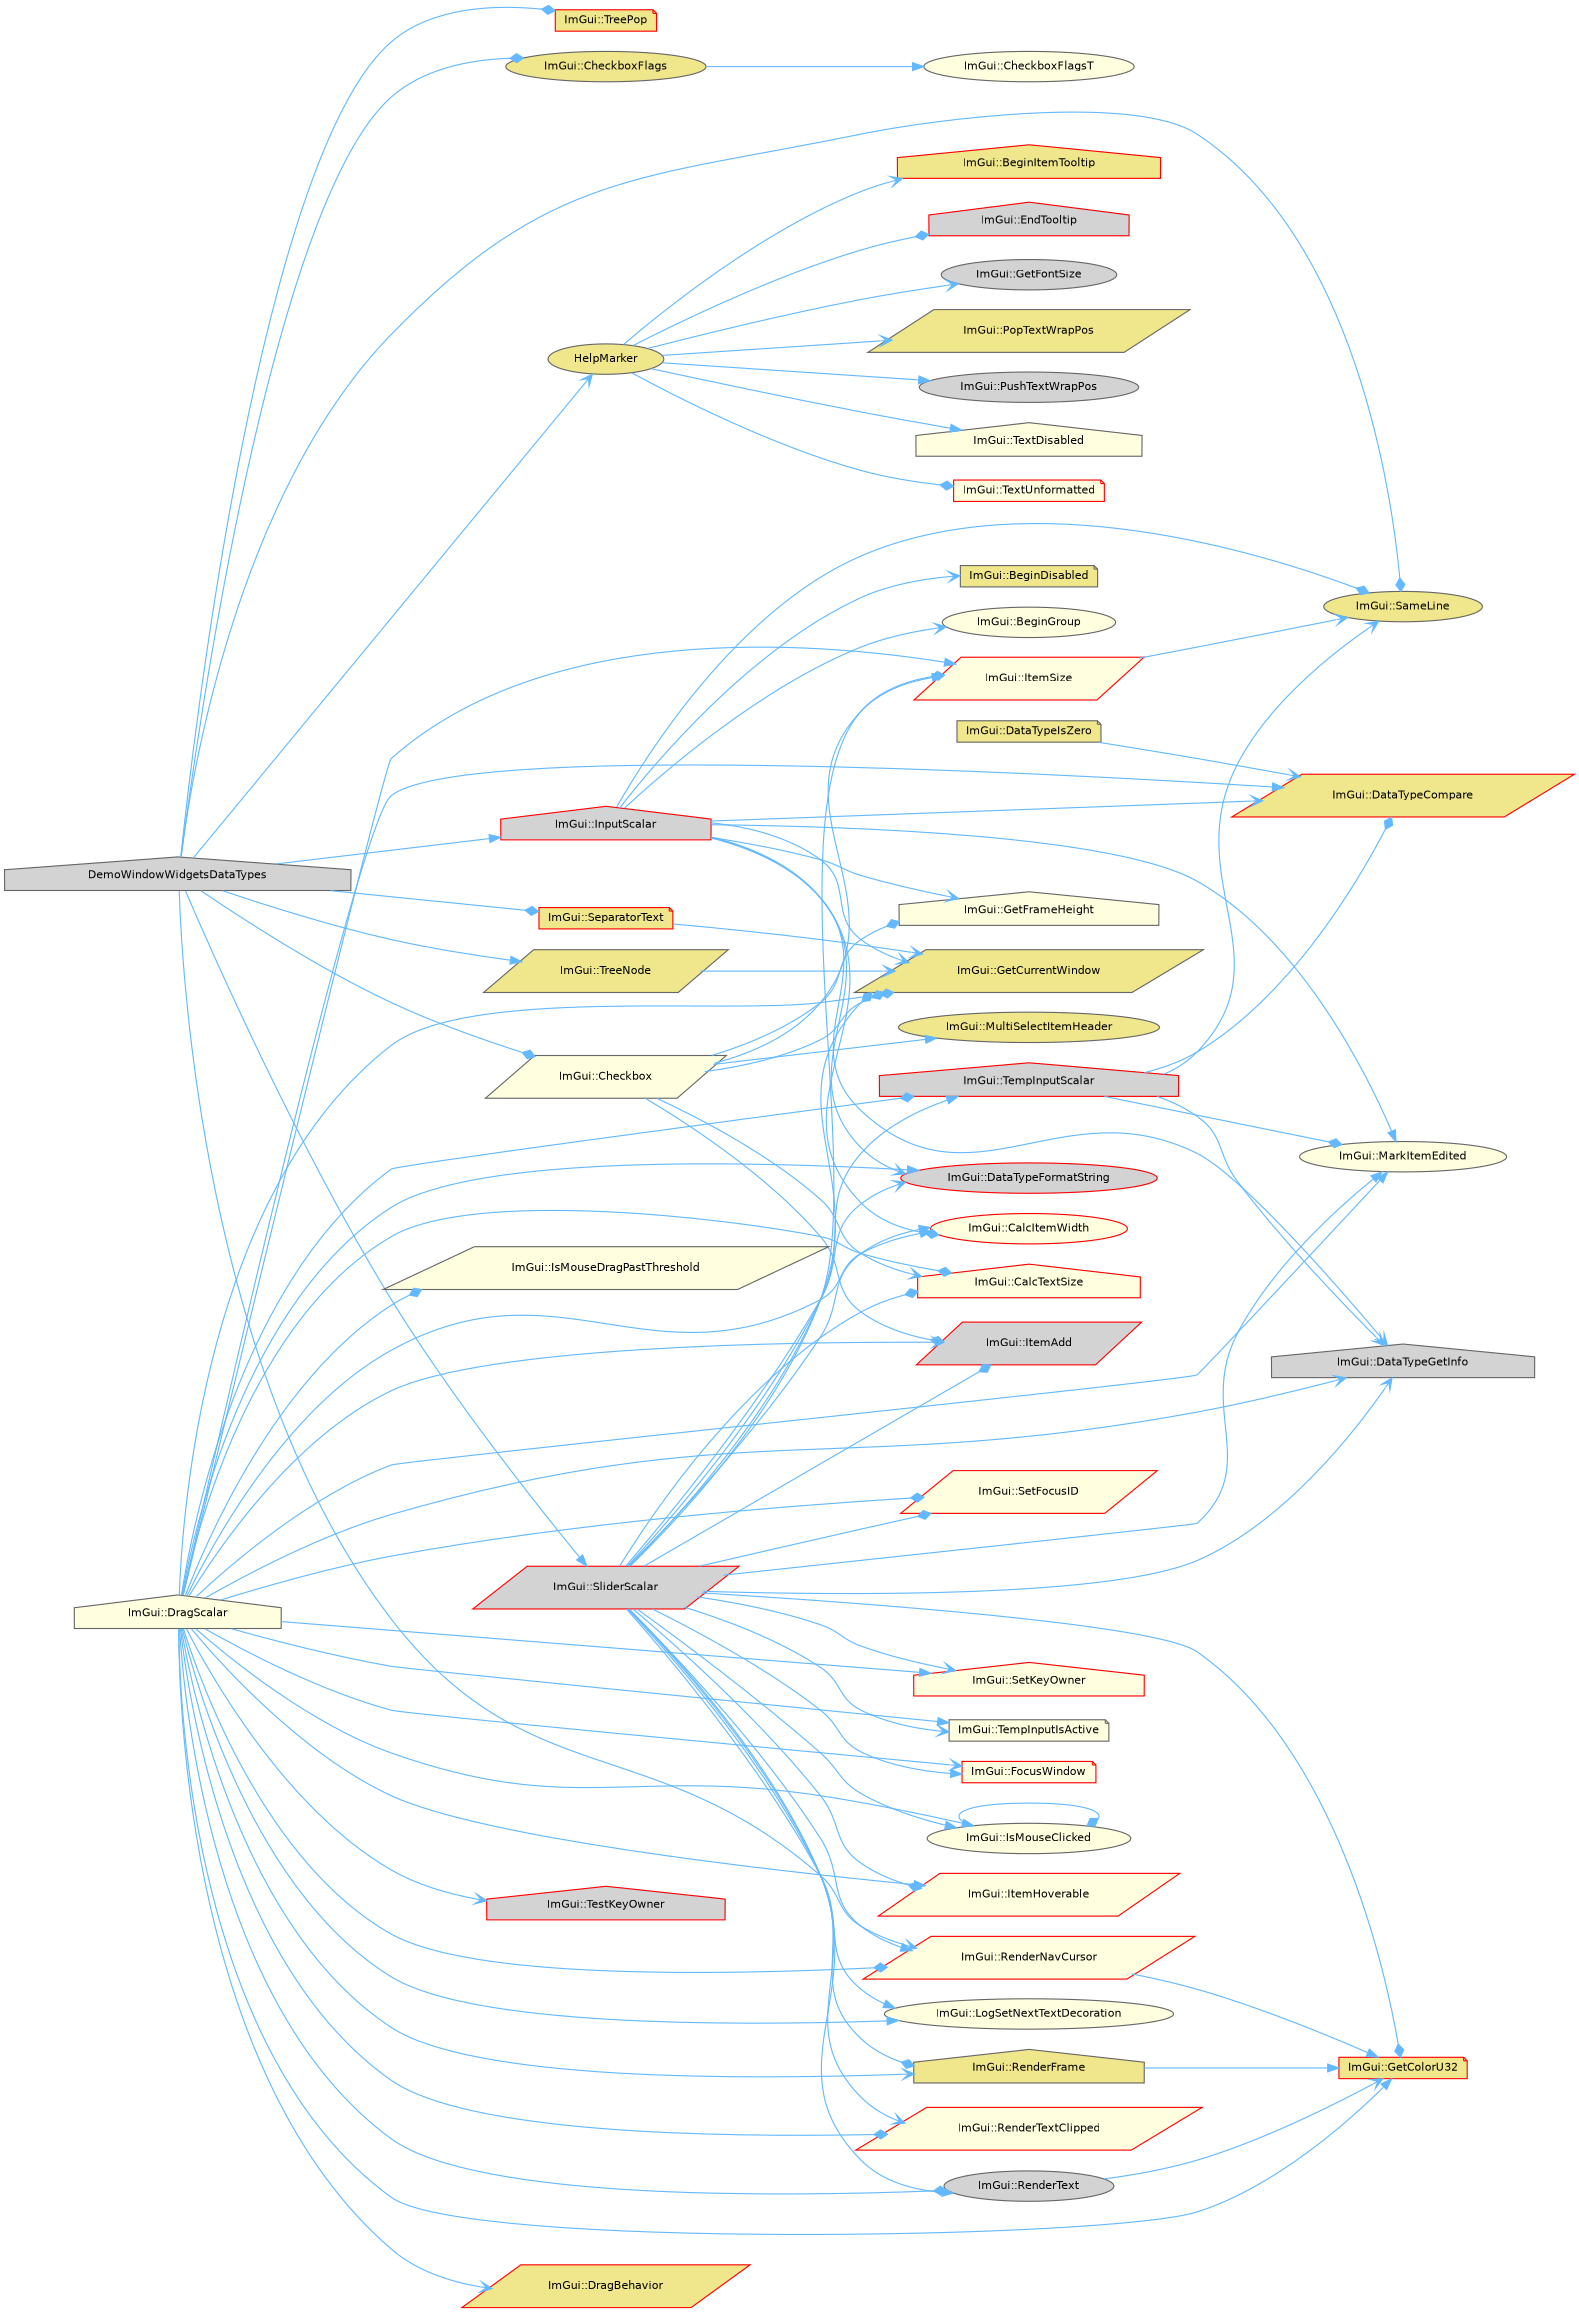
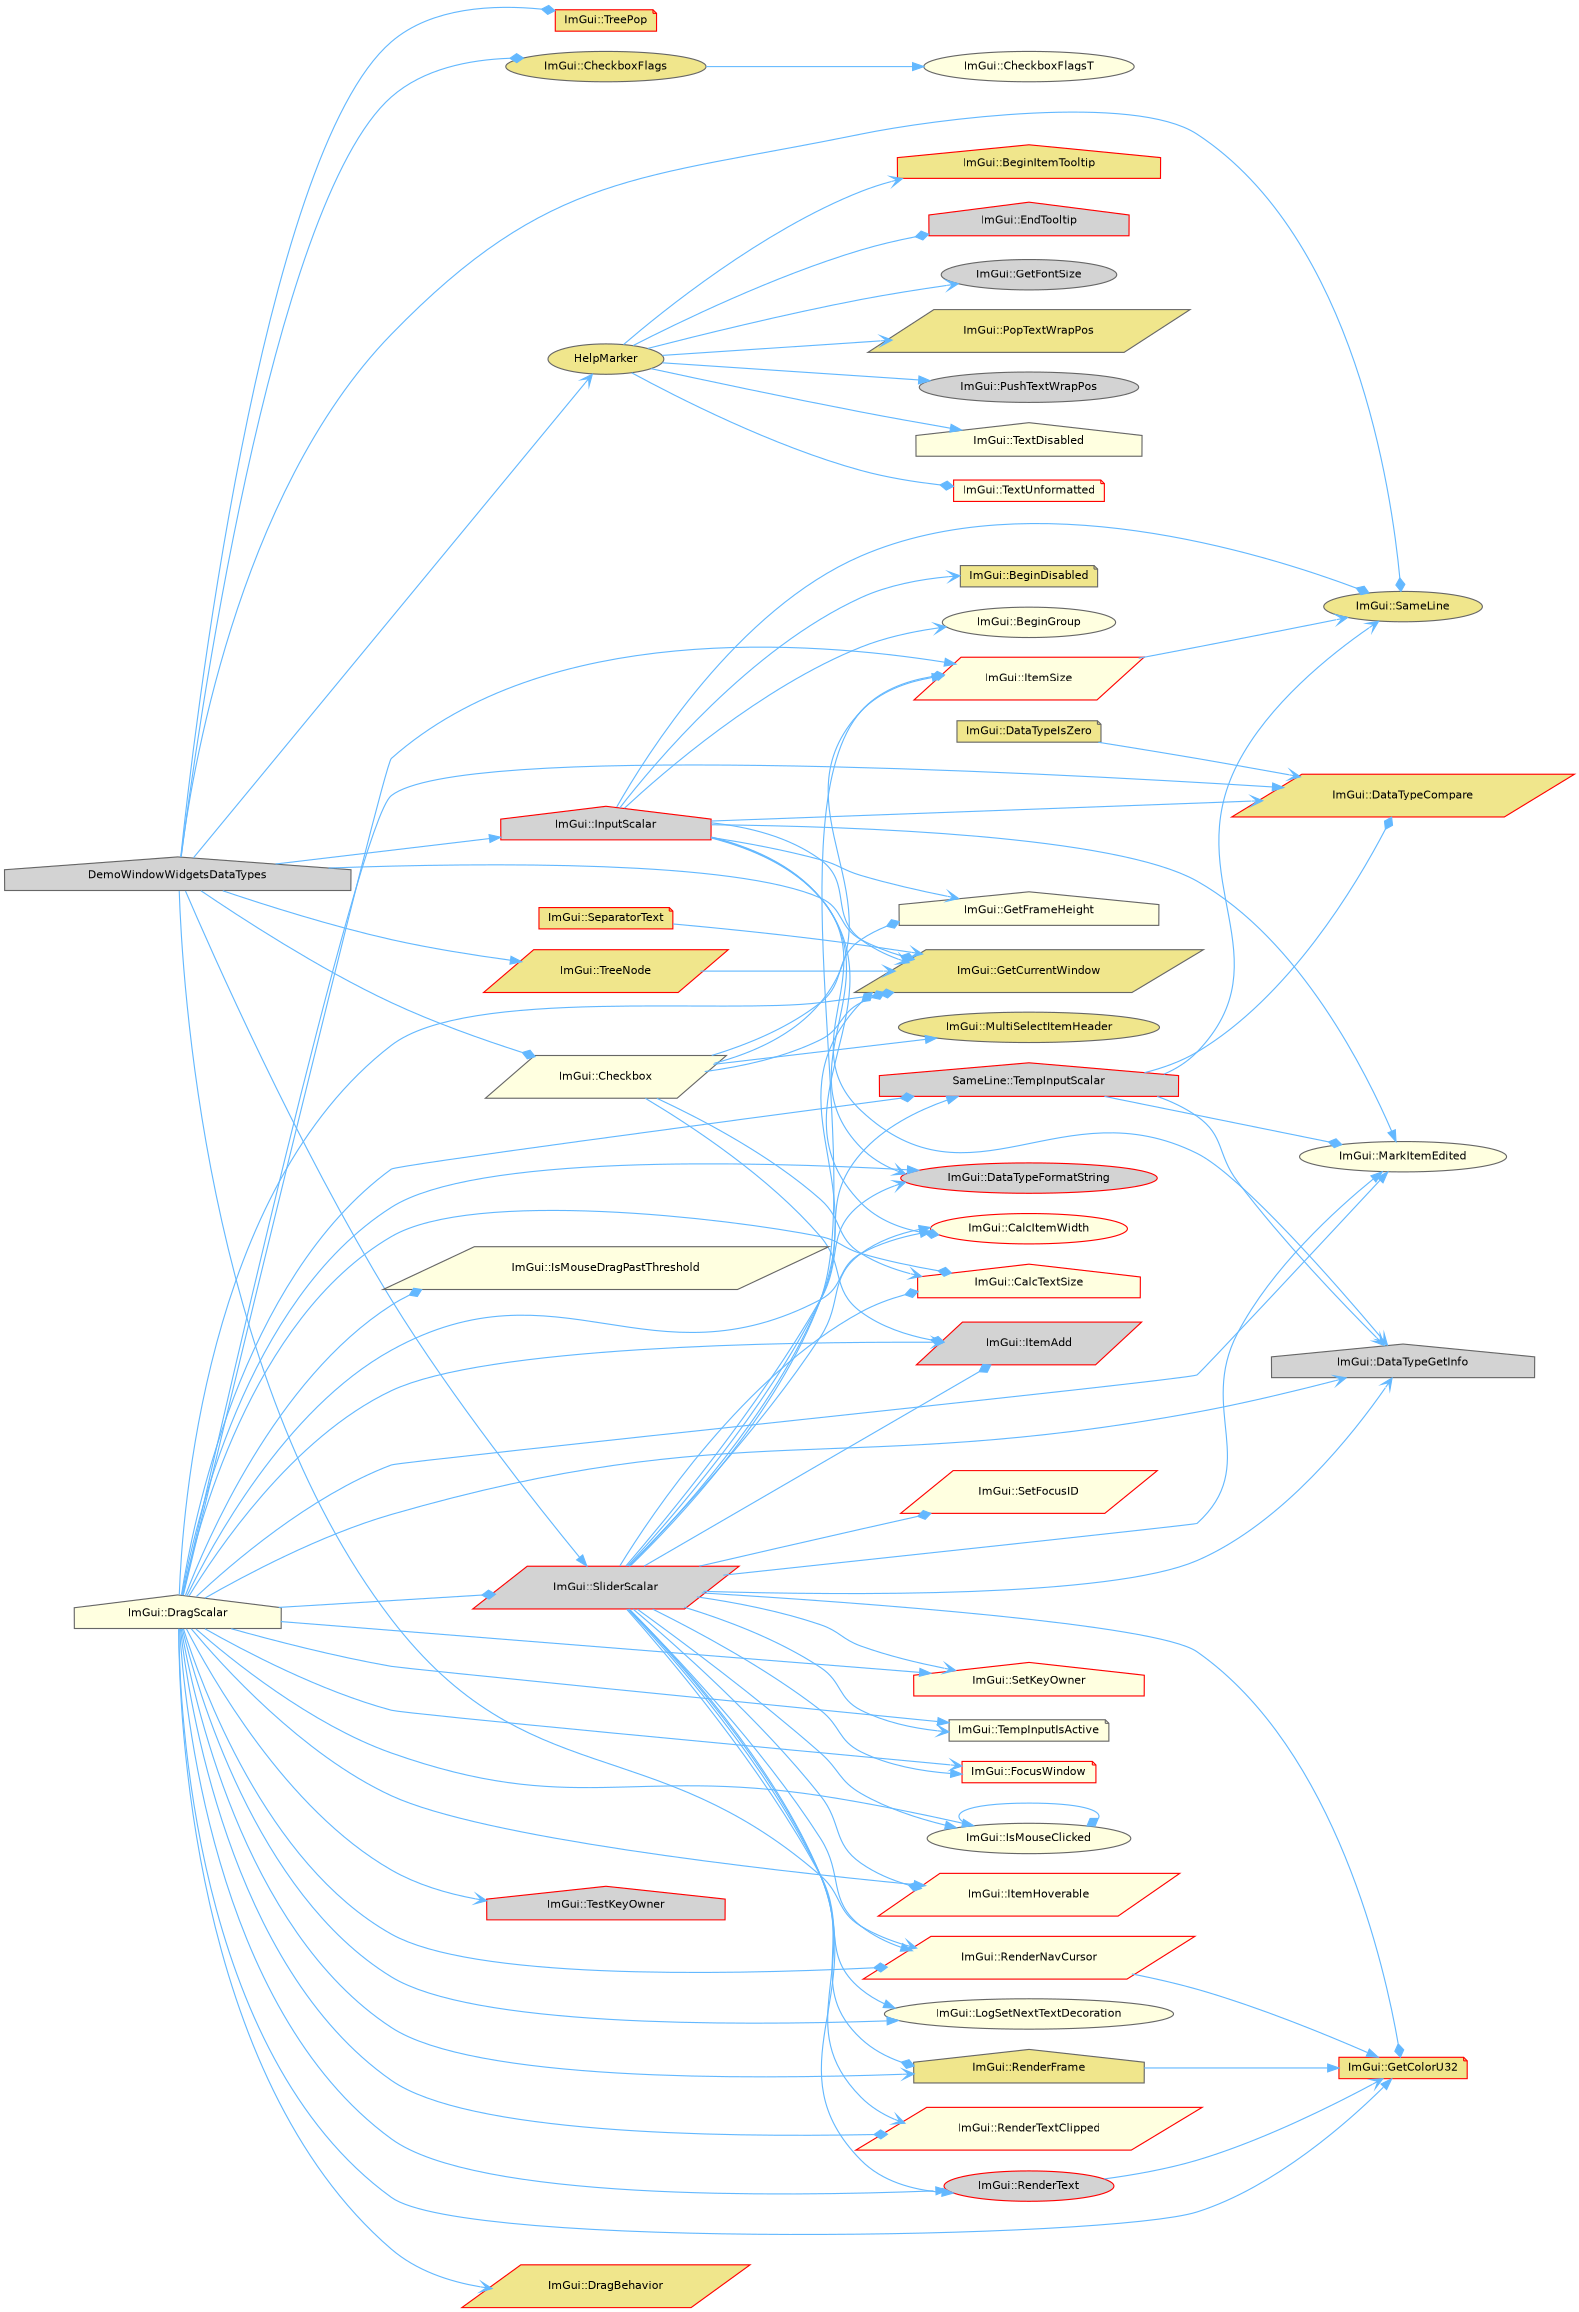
edge "DemoWindowWidgetsDataTypes" -> "ImGui::SeparatorText": now "DemoWindowWidgetsDataTypes" -> "ImGui::GetCurrentWindow"
node "ImGui::TreeNode": color grey40 -> red
node "ImGui::TempInputScalar": label "ImGui::TempInputScalar" -> "SameLine::TempInputScalar"
edge "ImGui::DragScalar" -> "ImGui::SetFocusID": now "ImGui::DragScalar" -> "ImGui::SliderScalar"
edge "ImGui::DragScalar" -> "ImGui::RenderText": arrowhead diamond -> normal
node "ImGui::RenderText": color grey40 -> red
